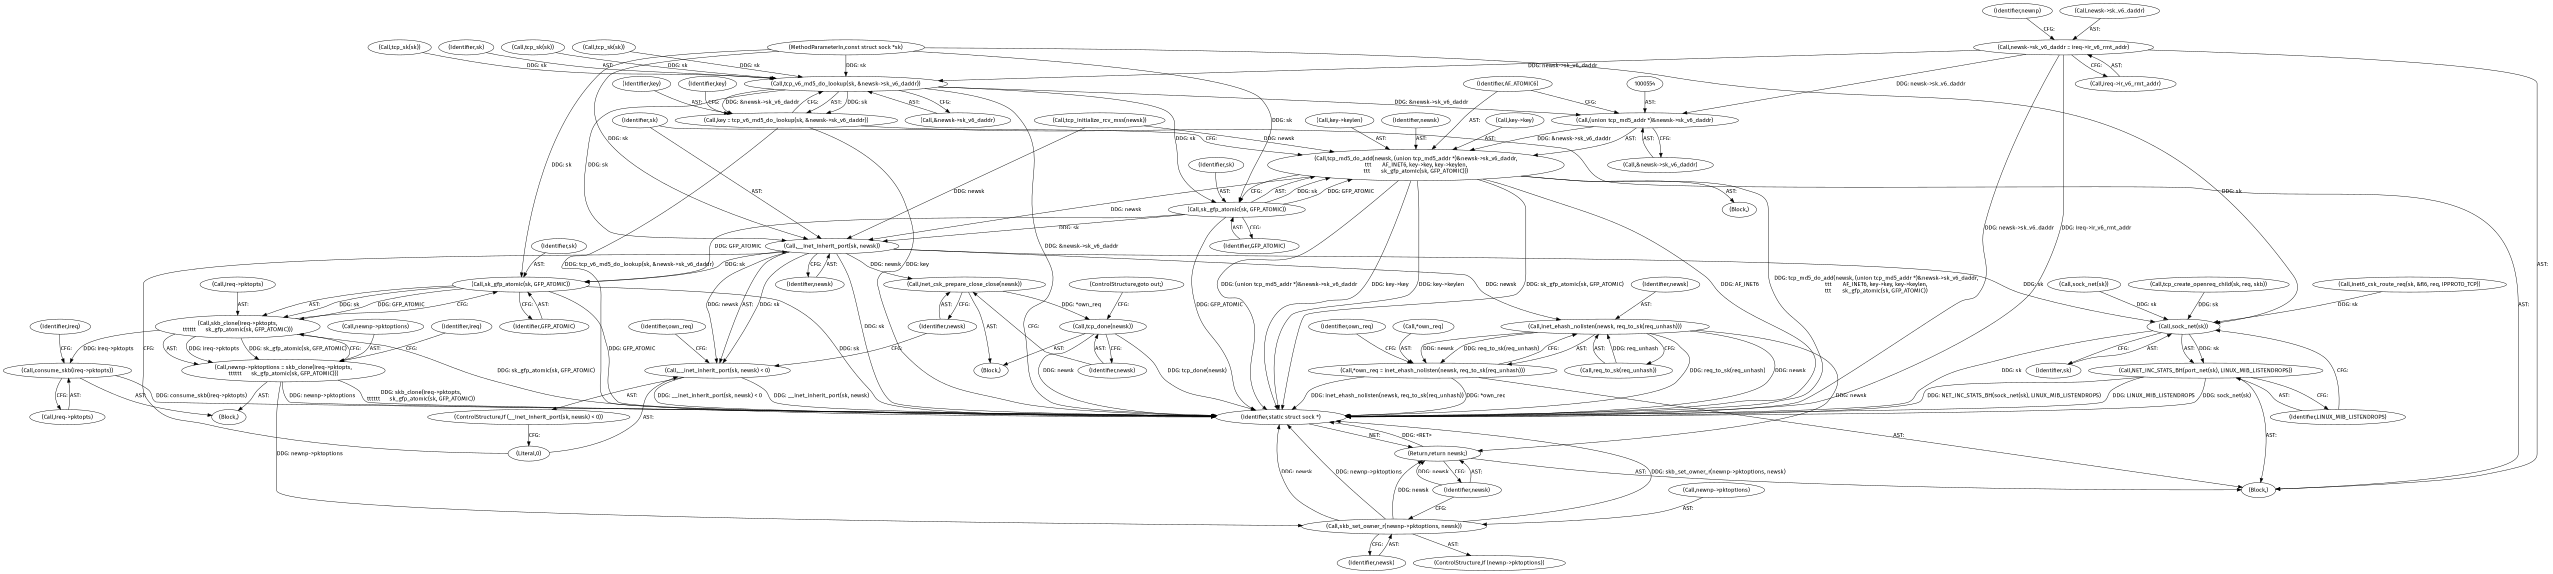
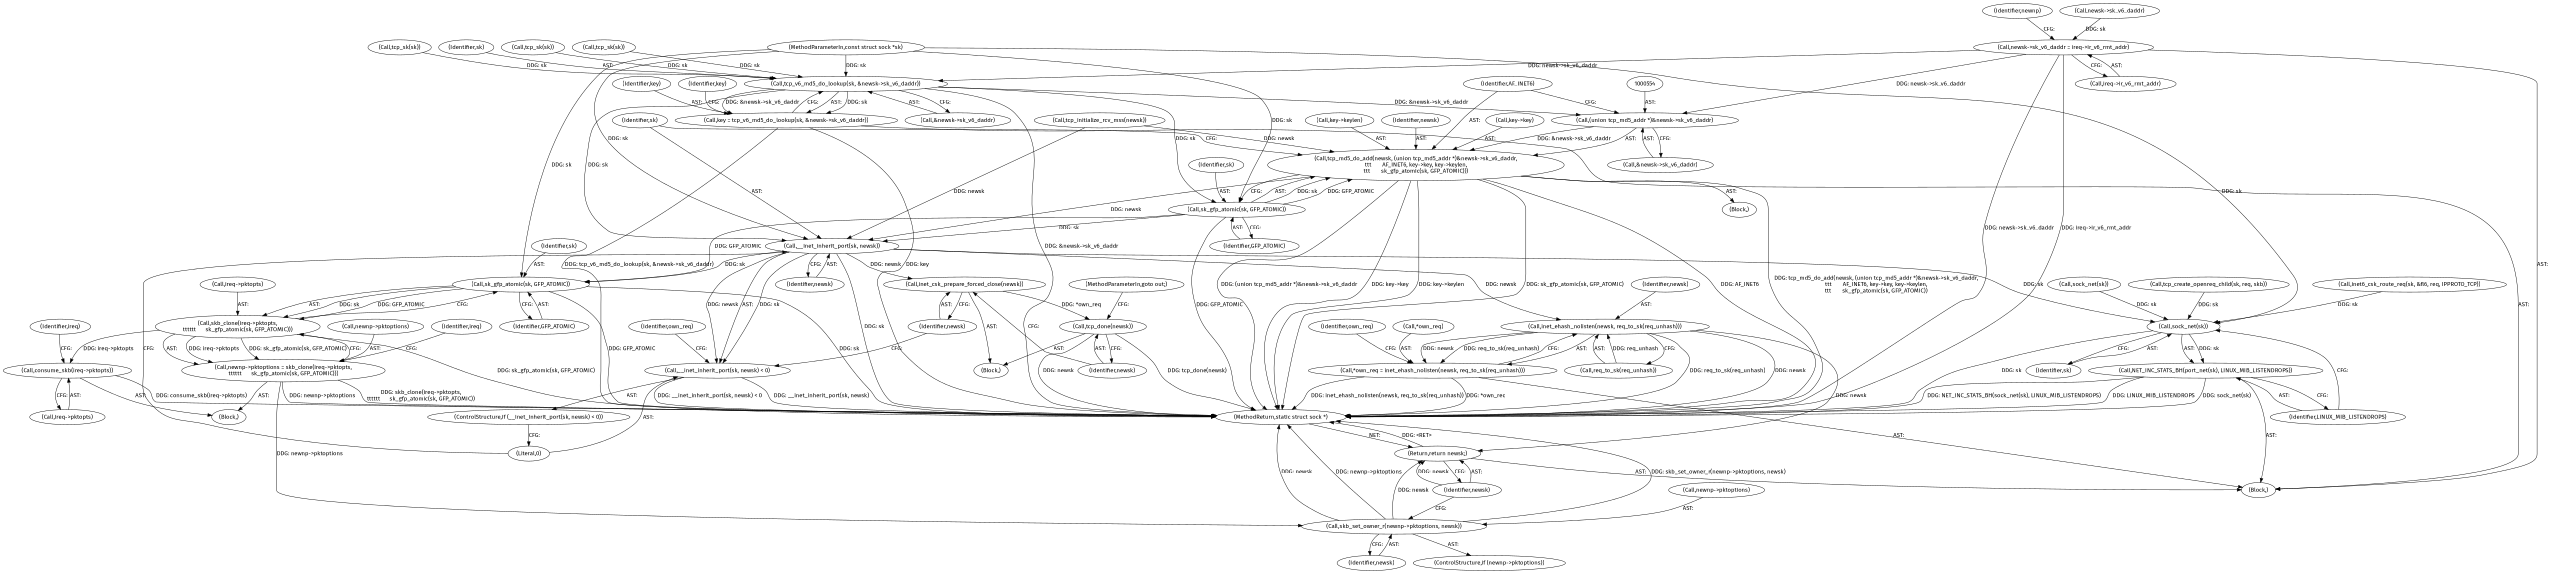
edge "(Call,newsk->sk_v6_daddr)" -> "(Call,newsk->sk_v6_daddr = ireq->ir_v6_rmt_addr)": label "AST: " -> "DDG: sk"
node "(Identifier,AF_ATOMIC6)": label "(Identifier,AF_ATOMIC6)" -> "(Identifier,AF_INET6)"
node "(Call,inet_csk_prepare_close_close(newsk))": label "(Call,inet_csk_prepare_close_close(newsk))" -> "(Call,inet_csk_prepare_forced_close(newsk))"
node "(ControlStructure,goto out;)": label "(ControlStructure,goto out;)" -> "(MethodParameterIn,goto out;)"
node "(Identifier,static struct sock *)": label "(Identifier,static struct sock *)" -> "(MethodReturn,static struct sock *)"
